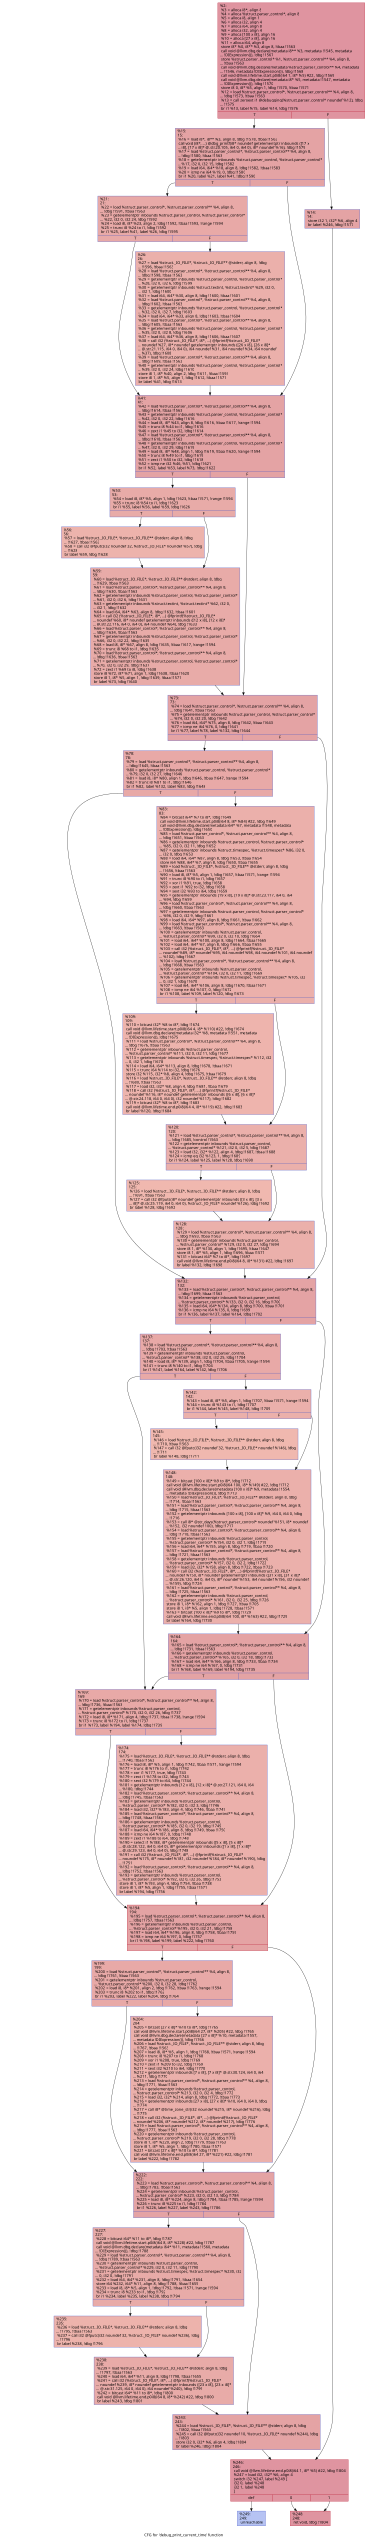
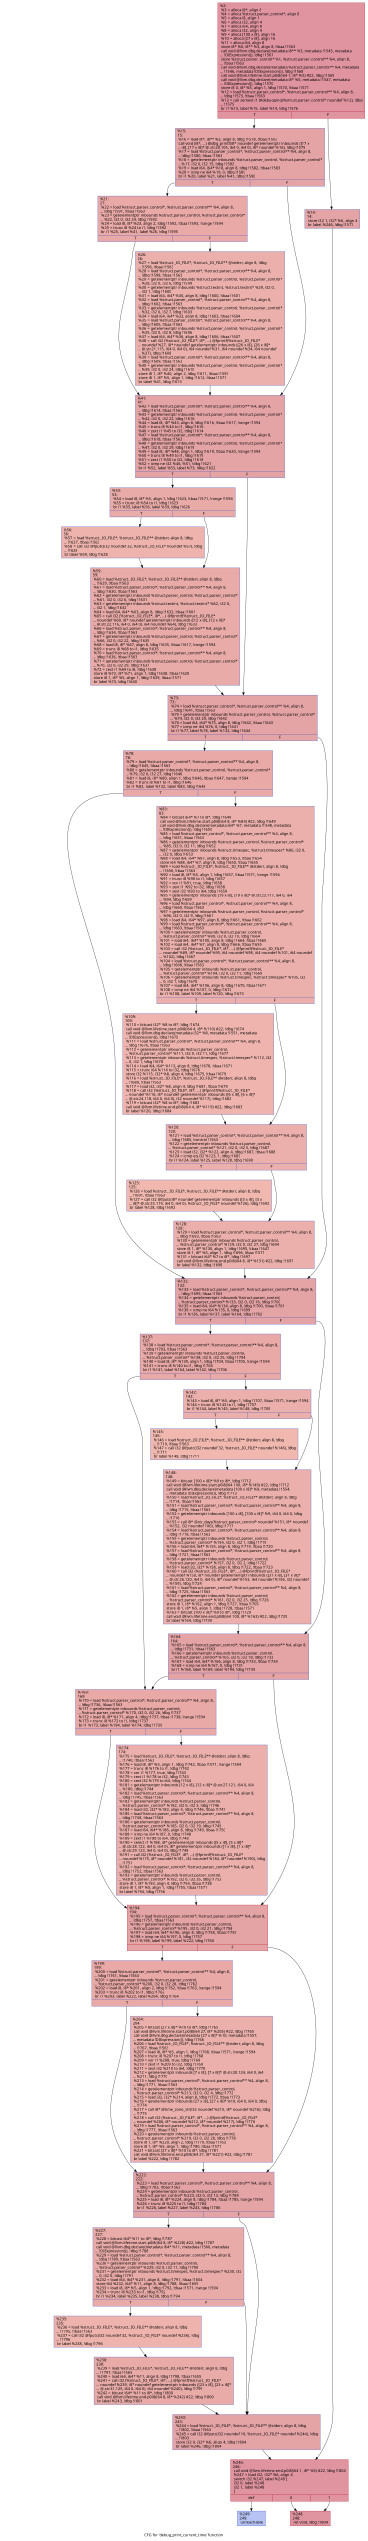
edge "%120:" -> "%125:": removed
edge "%227:" -> "%238:": now "%227:" -> "%243:"
